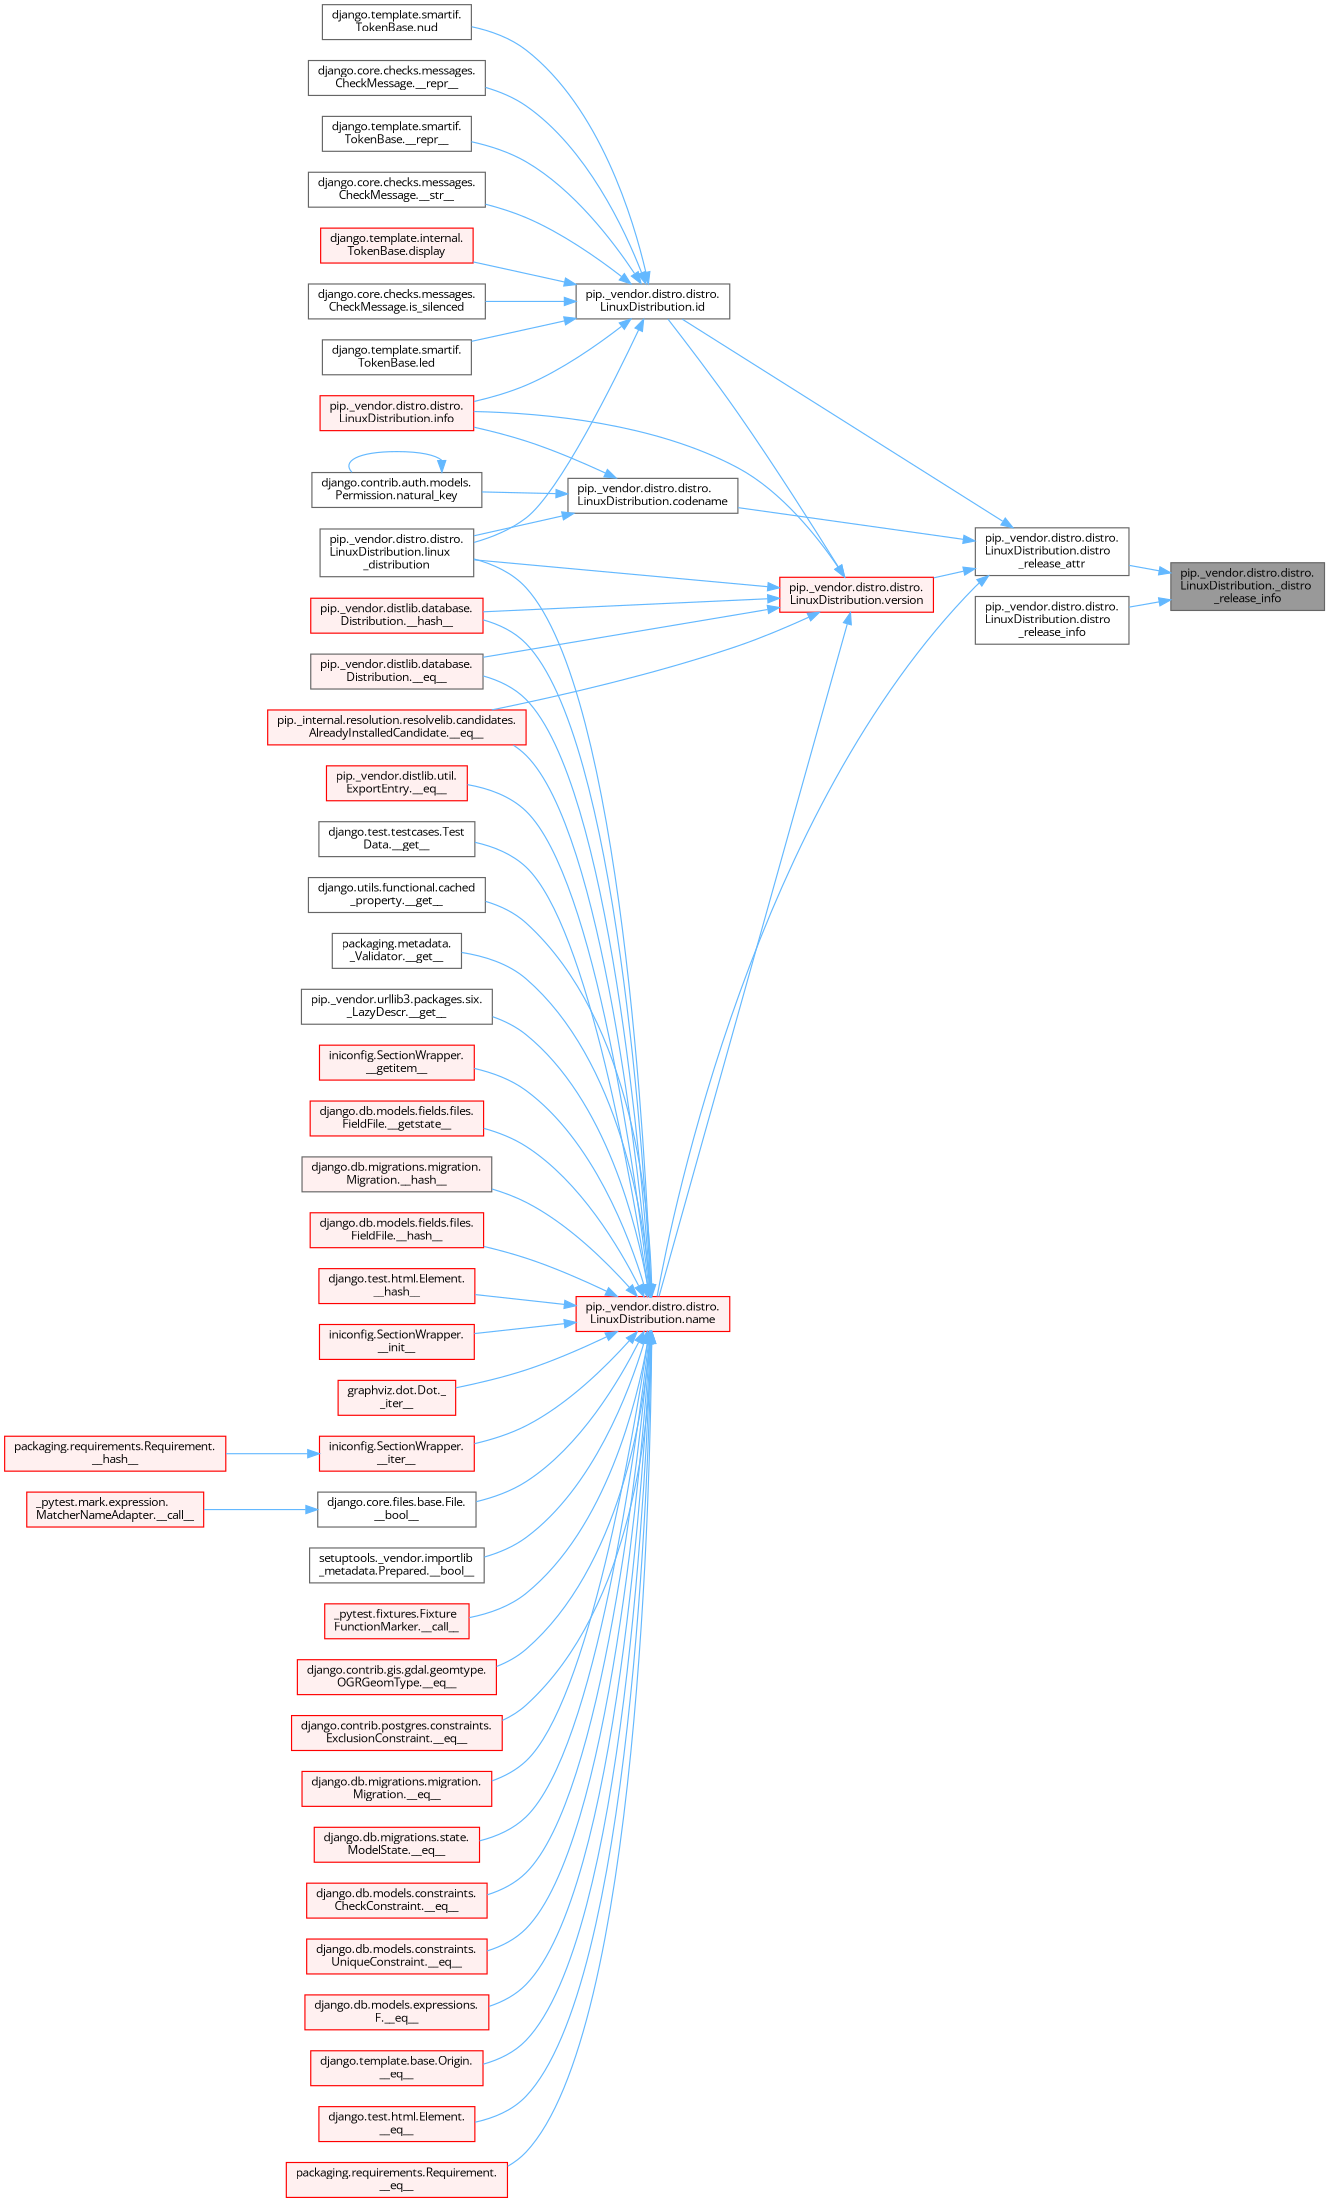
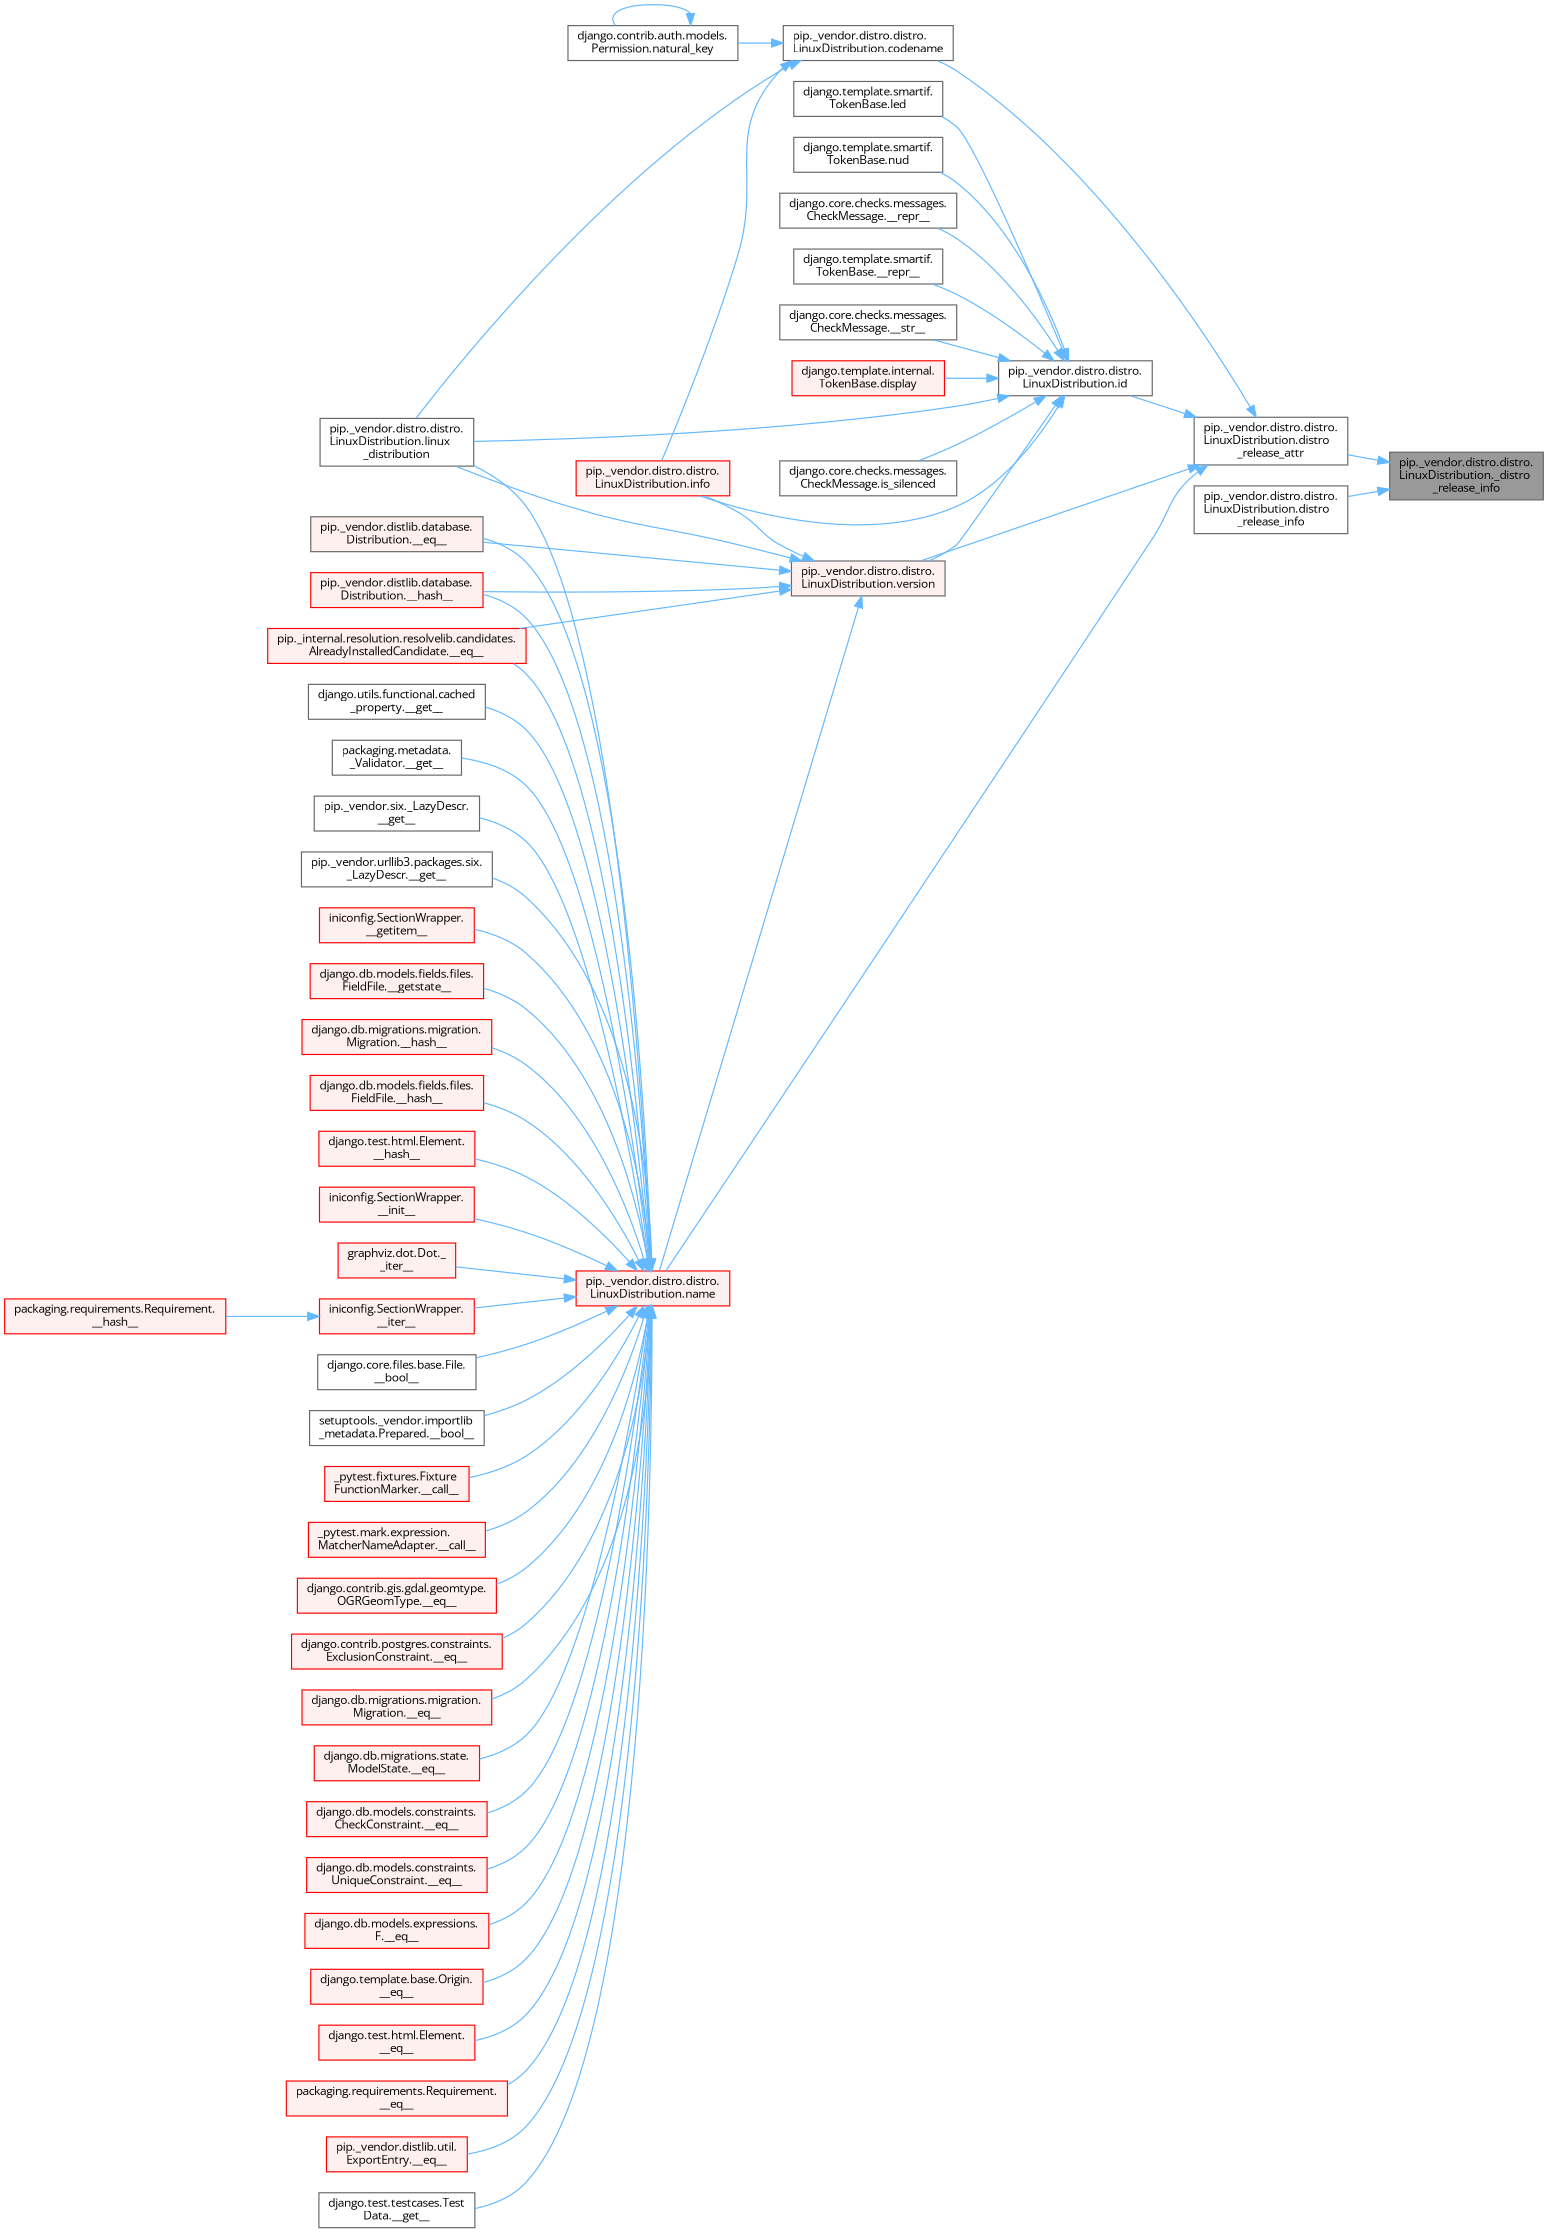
edge "pip._vendor.distro.distro. LinuxDistribution.id" -> "pip._vendor.distro.distro. LinuxDistribution.version": reversed
node "pip._vendor.distro.distro. LinuxDistribution.version": color red -> grey40
node "pip._vendor.six._LazyDescr. __get__": added
node "django.db.migrations.migration. Migration.__hash__": color grey40 -> red
edge "_pytest.mark.expression. MatcherNameAdapter.__call__" -> "django.core.files.base.File. __bool__": now "_pytest.mark.expression. MatcherNameAdapter.__call__" -> "pip._vendor.distro.distro. LinuxDistribution.name"
